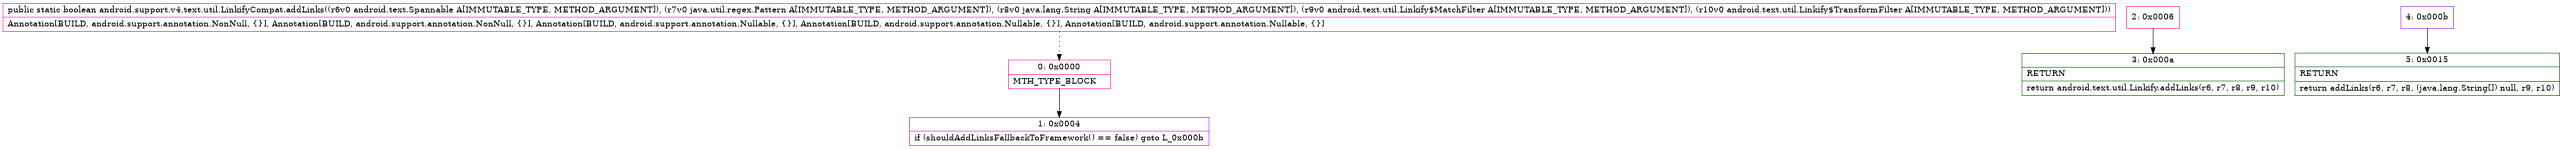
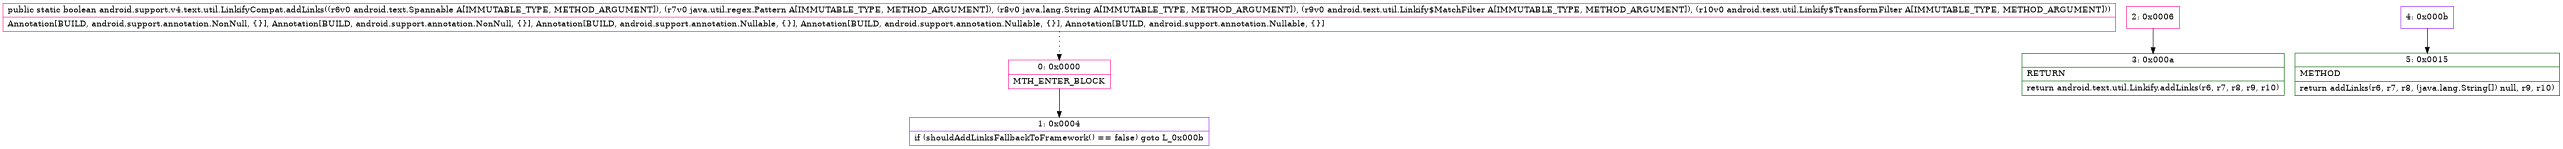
node "5: 0x0015": text "RETURN" -> "METHOD"
node "0: 0x0000": text "MTH_TYPE_BLOCK" -> "MTH_ENTER_BLOCK"
